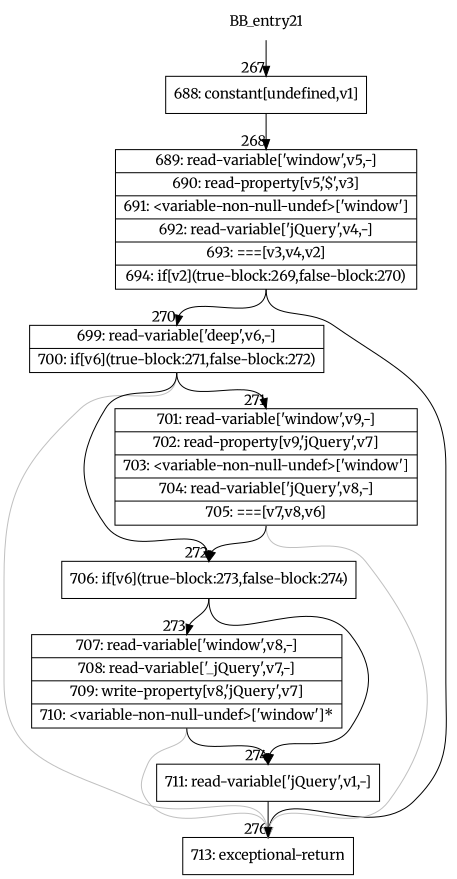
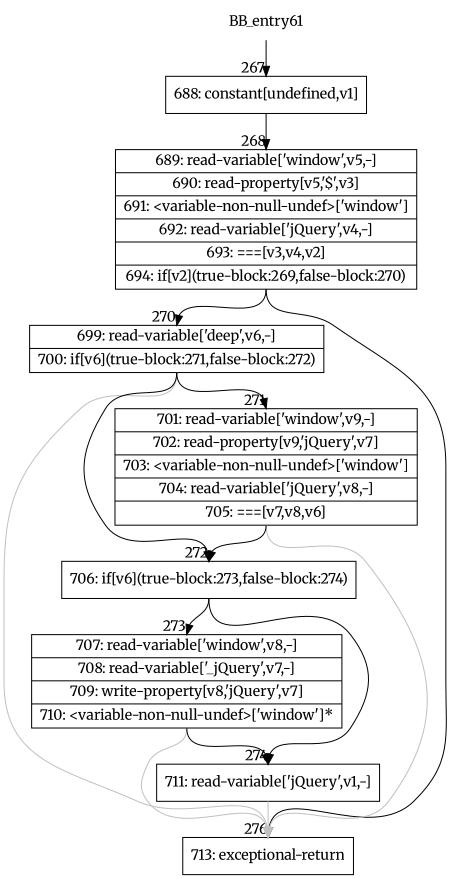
node "BB_entry21": label "BB_entry21" -> "BB_entry61"
edge "711: read-variable['jQuery',v1,-]" -> "713: exceptional-return": color black -> gray
